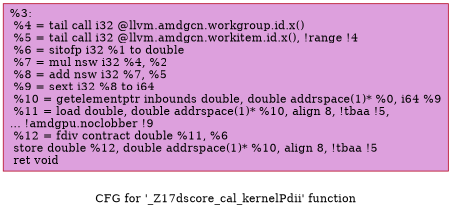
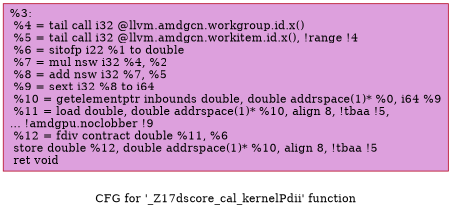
node "%3:": text "%6 = sitofp i32 %1 to double" -> "%6 = sitofp i22 %1 to double"
